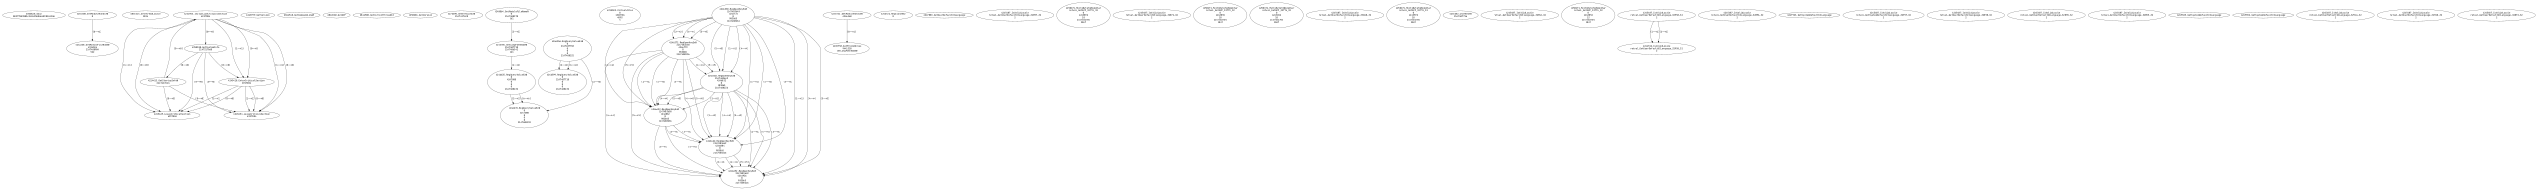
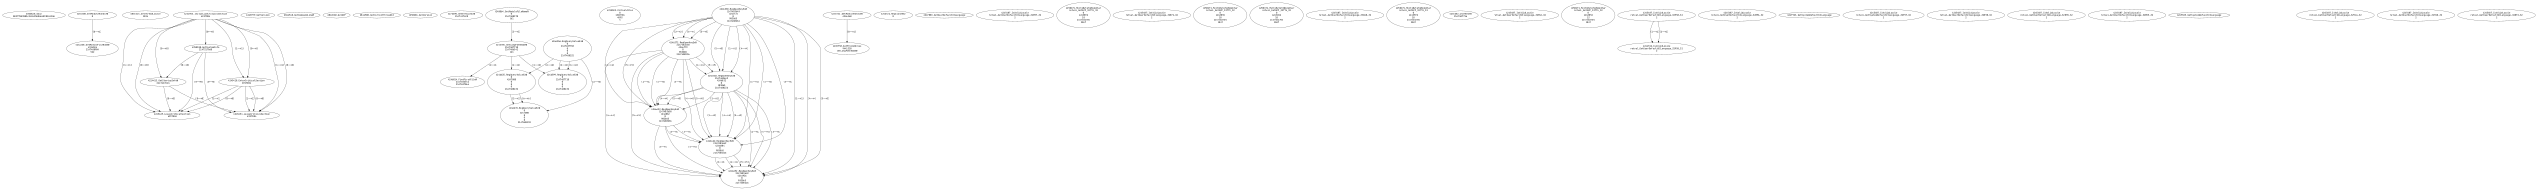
node "4245552.GetSystemDefaultUILanguage": removed
edge "4214413.GetStartupInfoW 2147417624" -> "4243965.InitializeCriticalSection 6917004": reversed
edge "4245785.GetLongPathNameW 2147407710 2147406542 261" -> "4246599.RegQueryValueExW 0 2147407710 0 0 0 2147408232": added, label "(1-->2)"
edge "4246556.RegQueryValueExW 0 2147407710 0 0 0 2147408232" -> "4246635.RegQueryValueExW 0 4247000 0 0 0 2147408232": added, label "(6-->6)"
edge "4250188.GetSystemInfo 2147317660" -> "4245418.EnterCriticalSection 6917004": removed, label "(0-->0)"
node "4246014.FindFirstFileW 2147406542 2147407064": added
